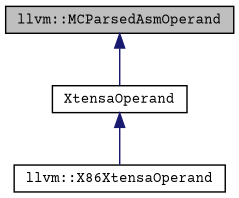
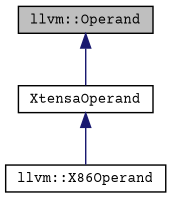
node "llvm::MCParsedAsmOperand": label "llvm::MCParsedAsmOperand" -> "llvm::Operand"
node "llvm::X86XtensaOperand": label "llvm::X86XtensaOperand" -> "llvm::X86Operand"
